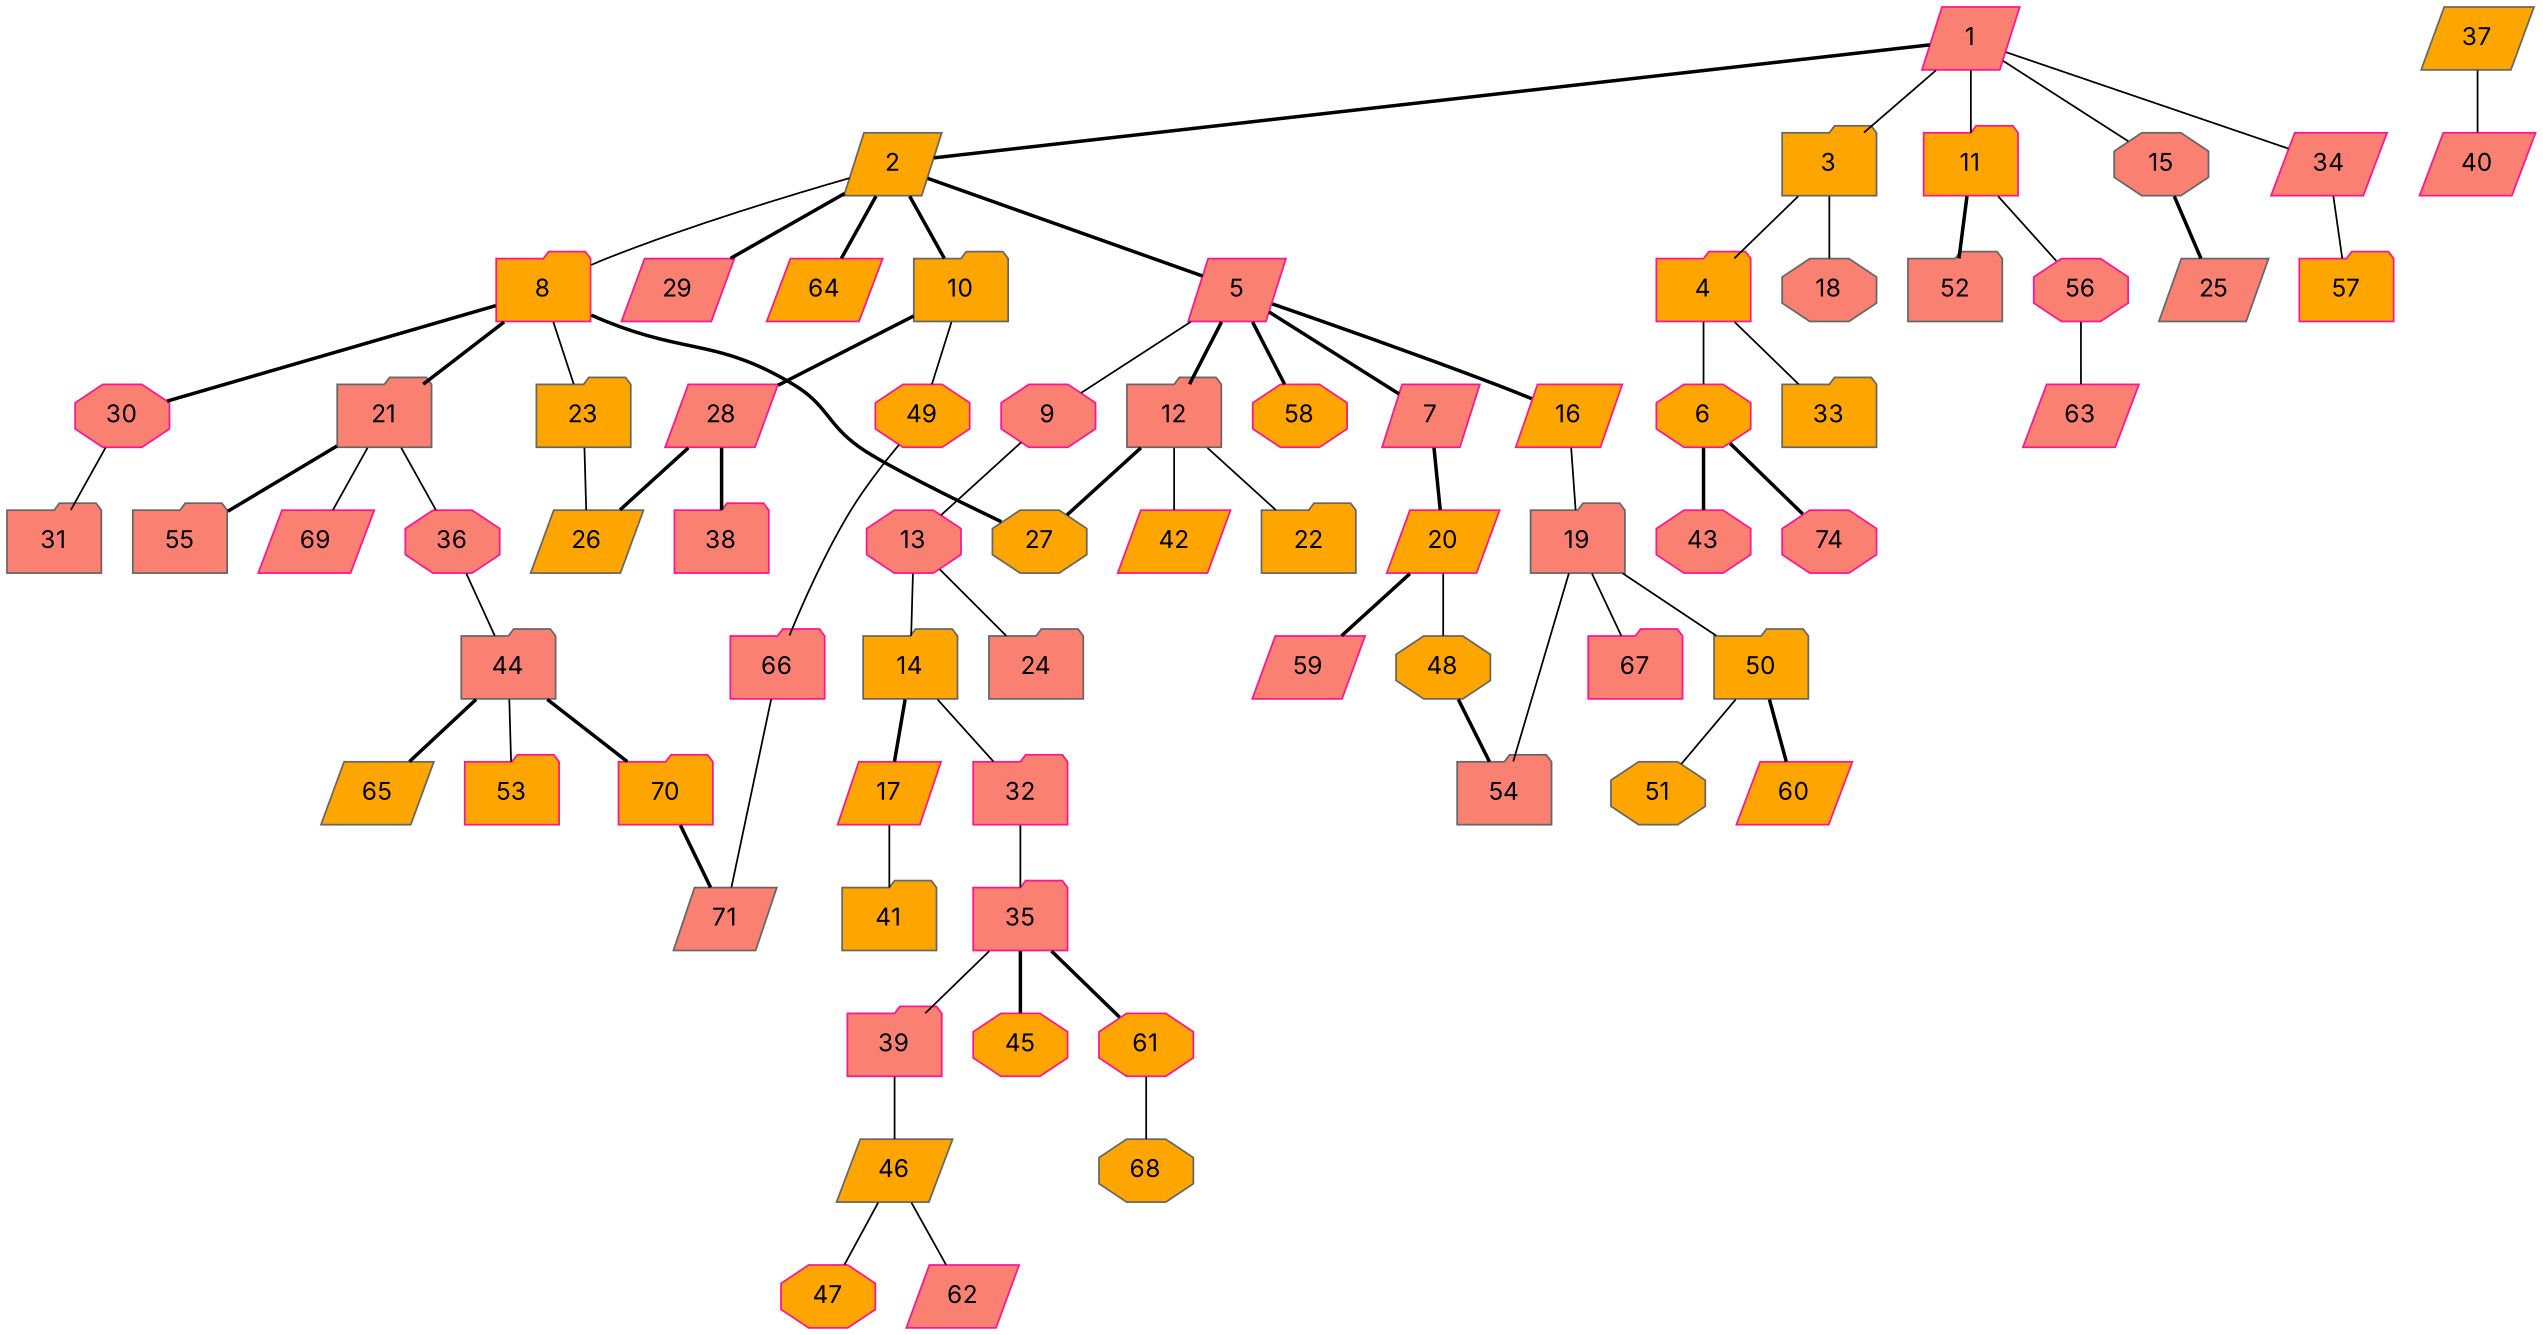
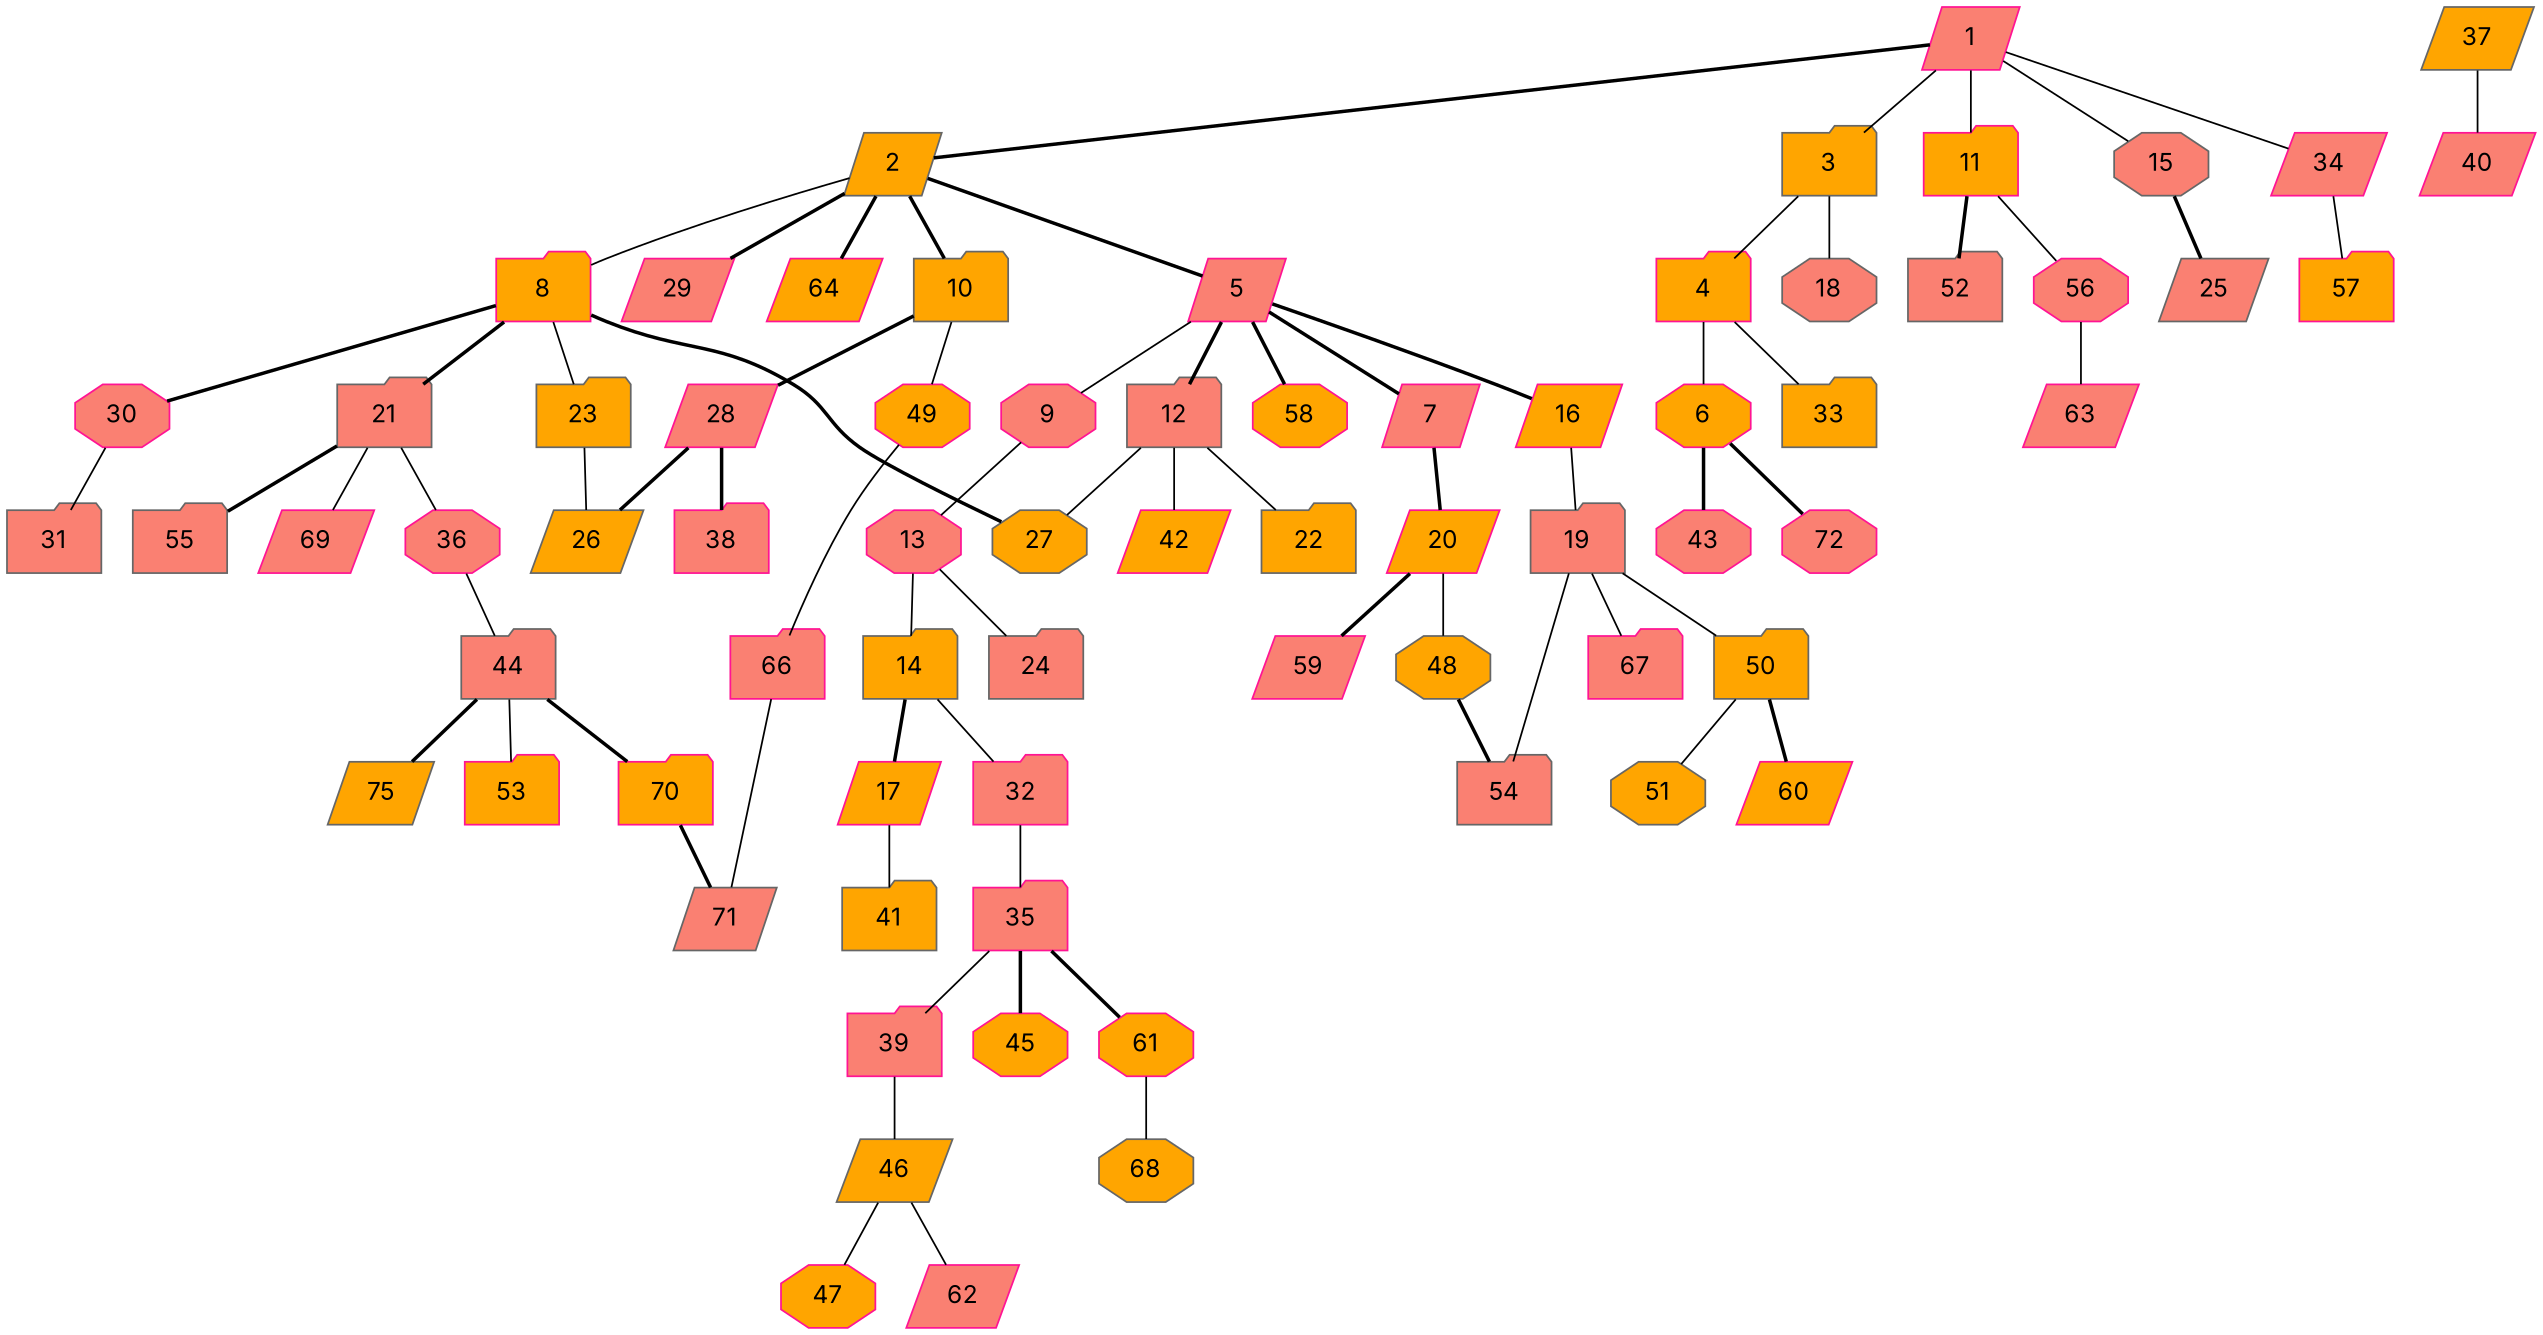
edge "12" -- "27": style bold -> solid
node "74": label "74" -> "72"
node "65": label "65" -> "75"
